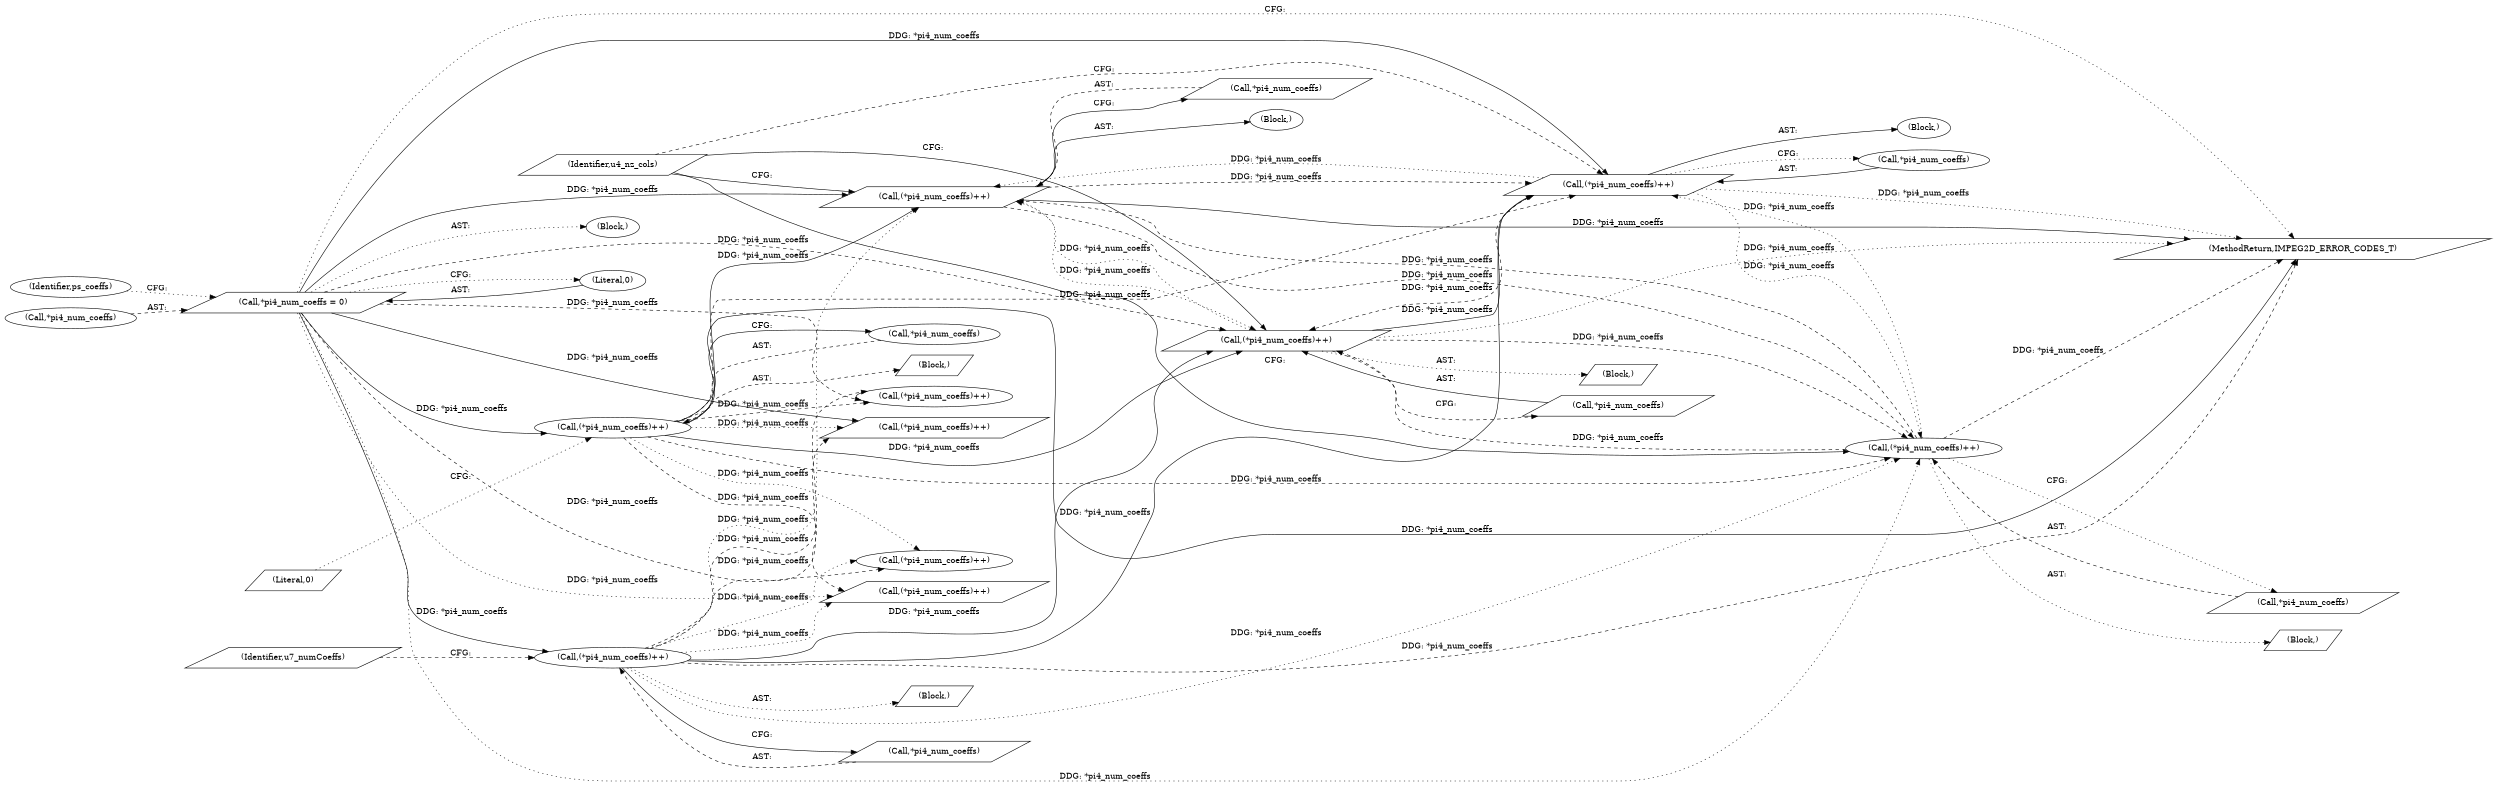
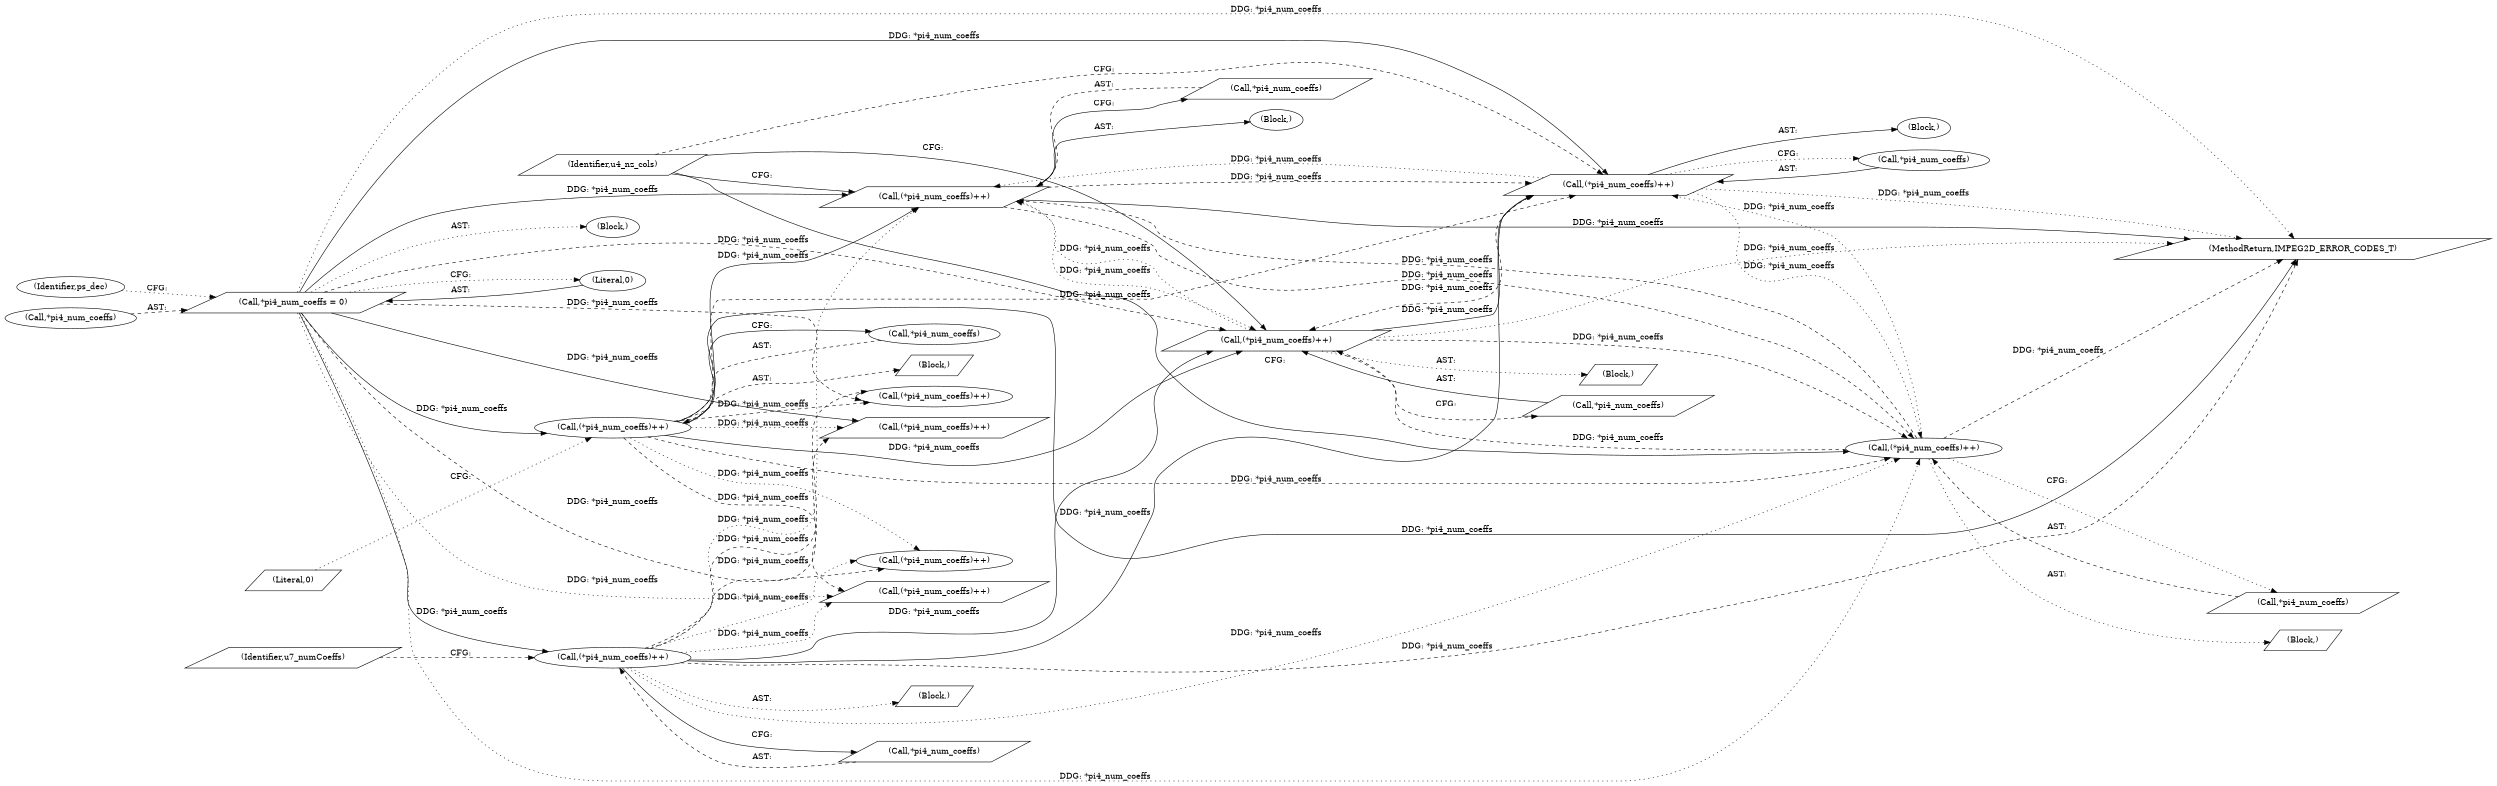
edge "(Call,*pi4_num_coeffs = 0)" -> "(MethodReturn,IMPEG2D_ERROR_CODES_T)": label "CFG: " -> "DDG: *pi4_num_coeffs"
node "(Identifier,ps_coeffs)": label "(Identifier,ps_coeffs)" -> "(Identifier,ps_dec)"
